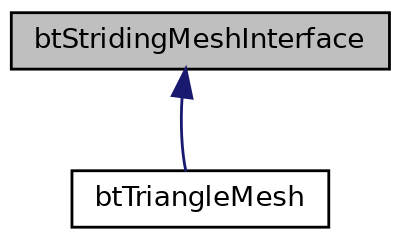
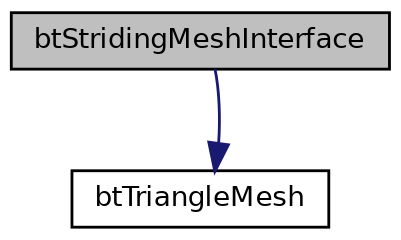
edge "btTriangleMesh" -> "btStridingMeshInterface": reversed
